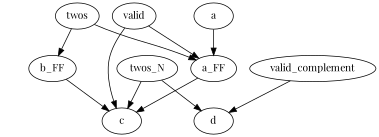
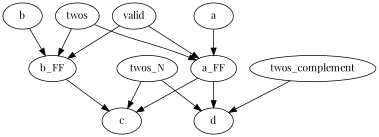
node "b": added
edge "valid" -> "c": now "valid" -> "b_FF"
node "valid_complement": label "valid_complement" -> "twos_complement"
edge "a_FF" -> "d": added
